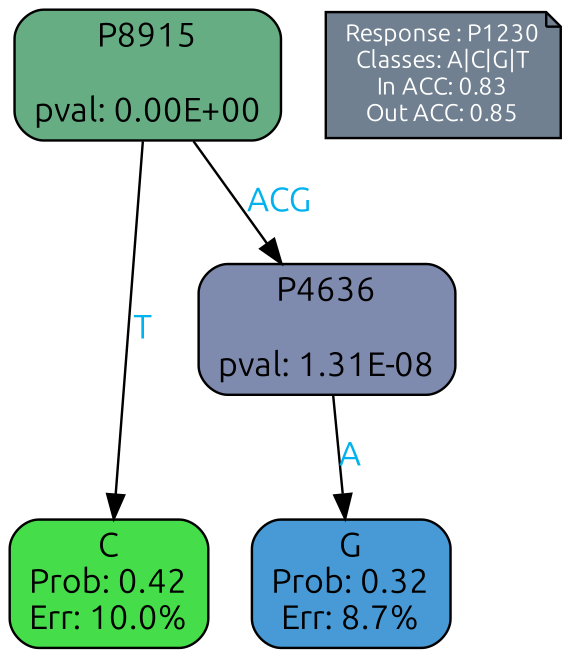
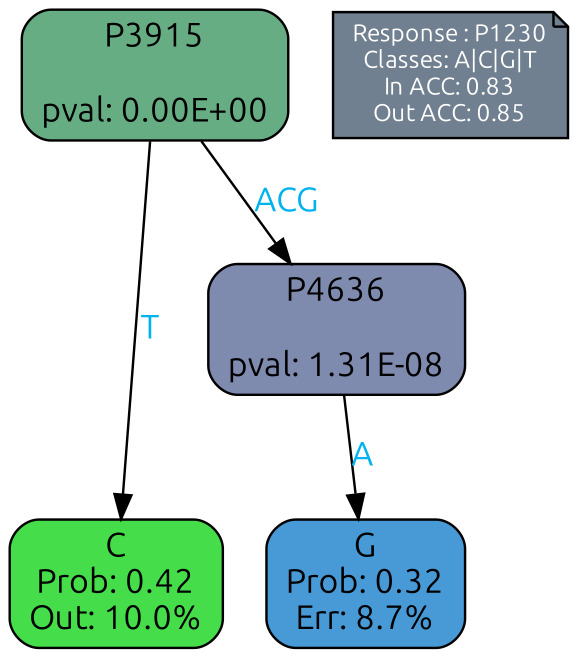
node "P8915 pval: 0.00E+00": label "P8915 pval: 0.00E+00" -> "P3915 pval: 0.00E+00"
node "C Prob: 0.42 Err: 10.0%": label "C Prob: 0.42 Err: 10.0%" -> "C Prob: 0.42 Out: 10.0%"
